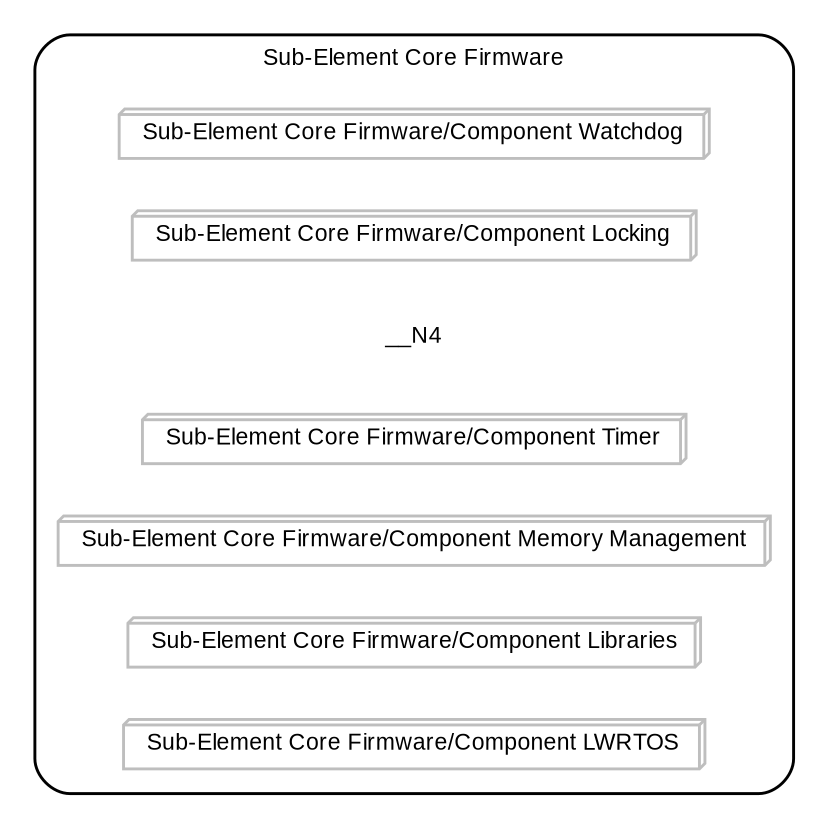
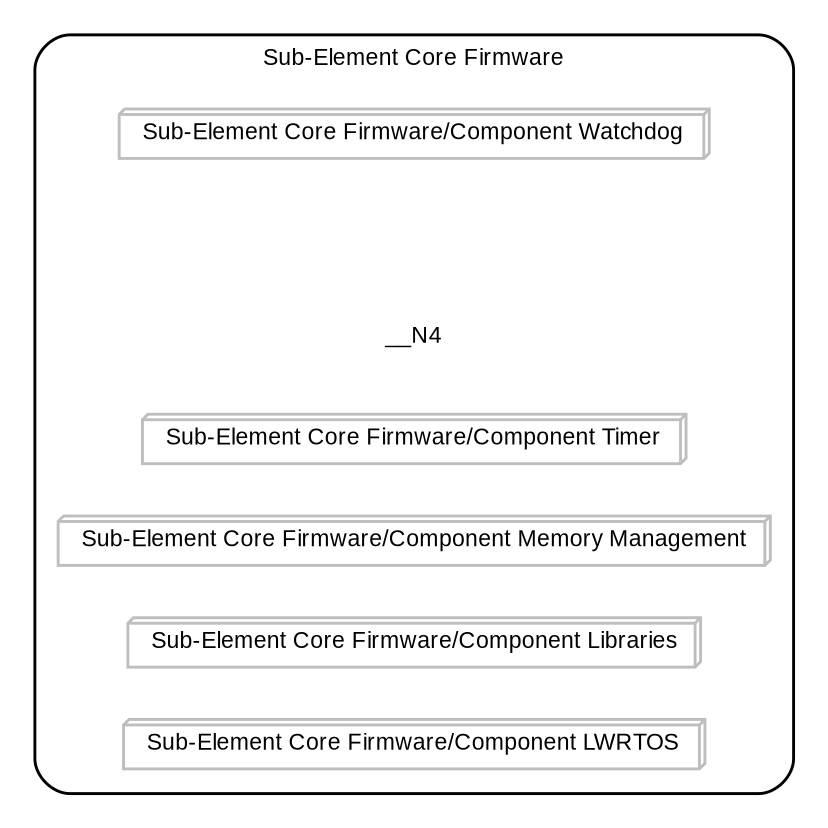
node "Sub-Element Core Firmware/Component Locking": removed
